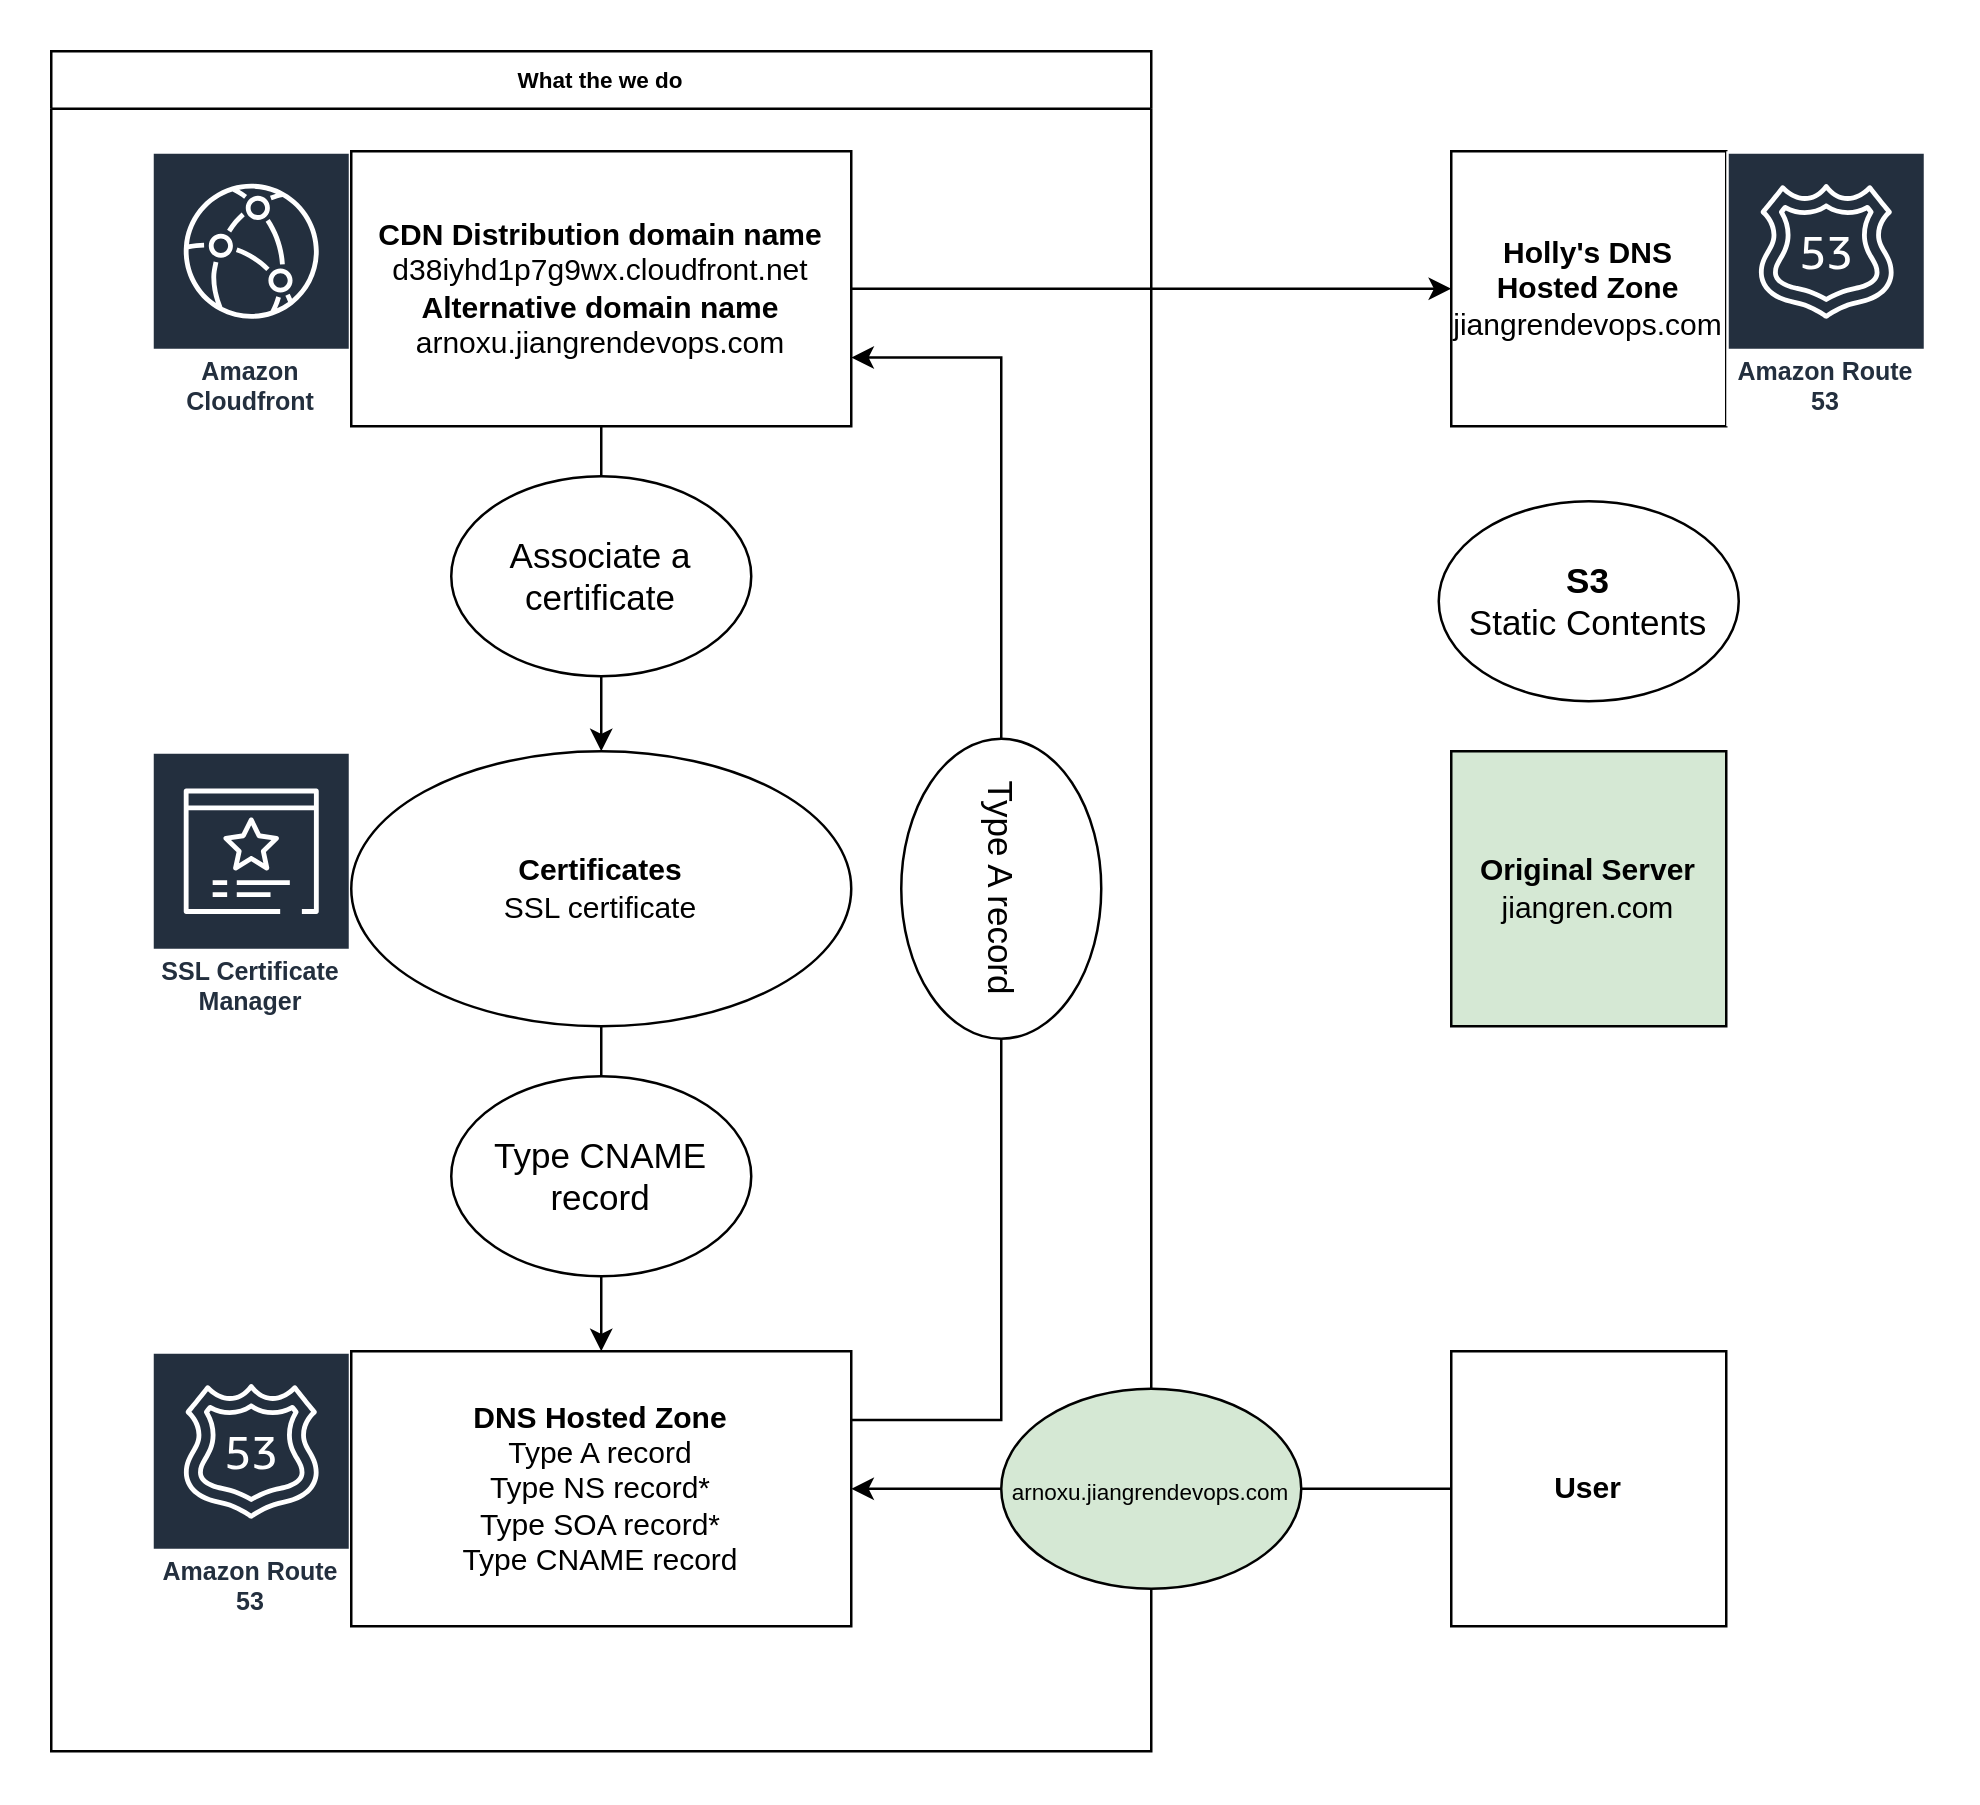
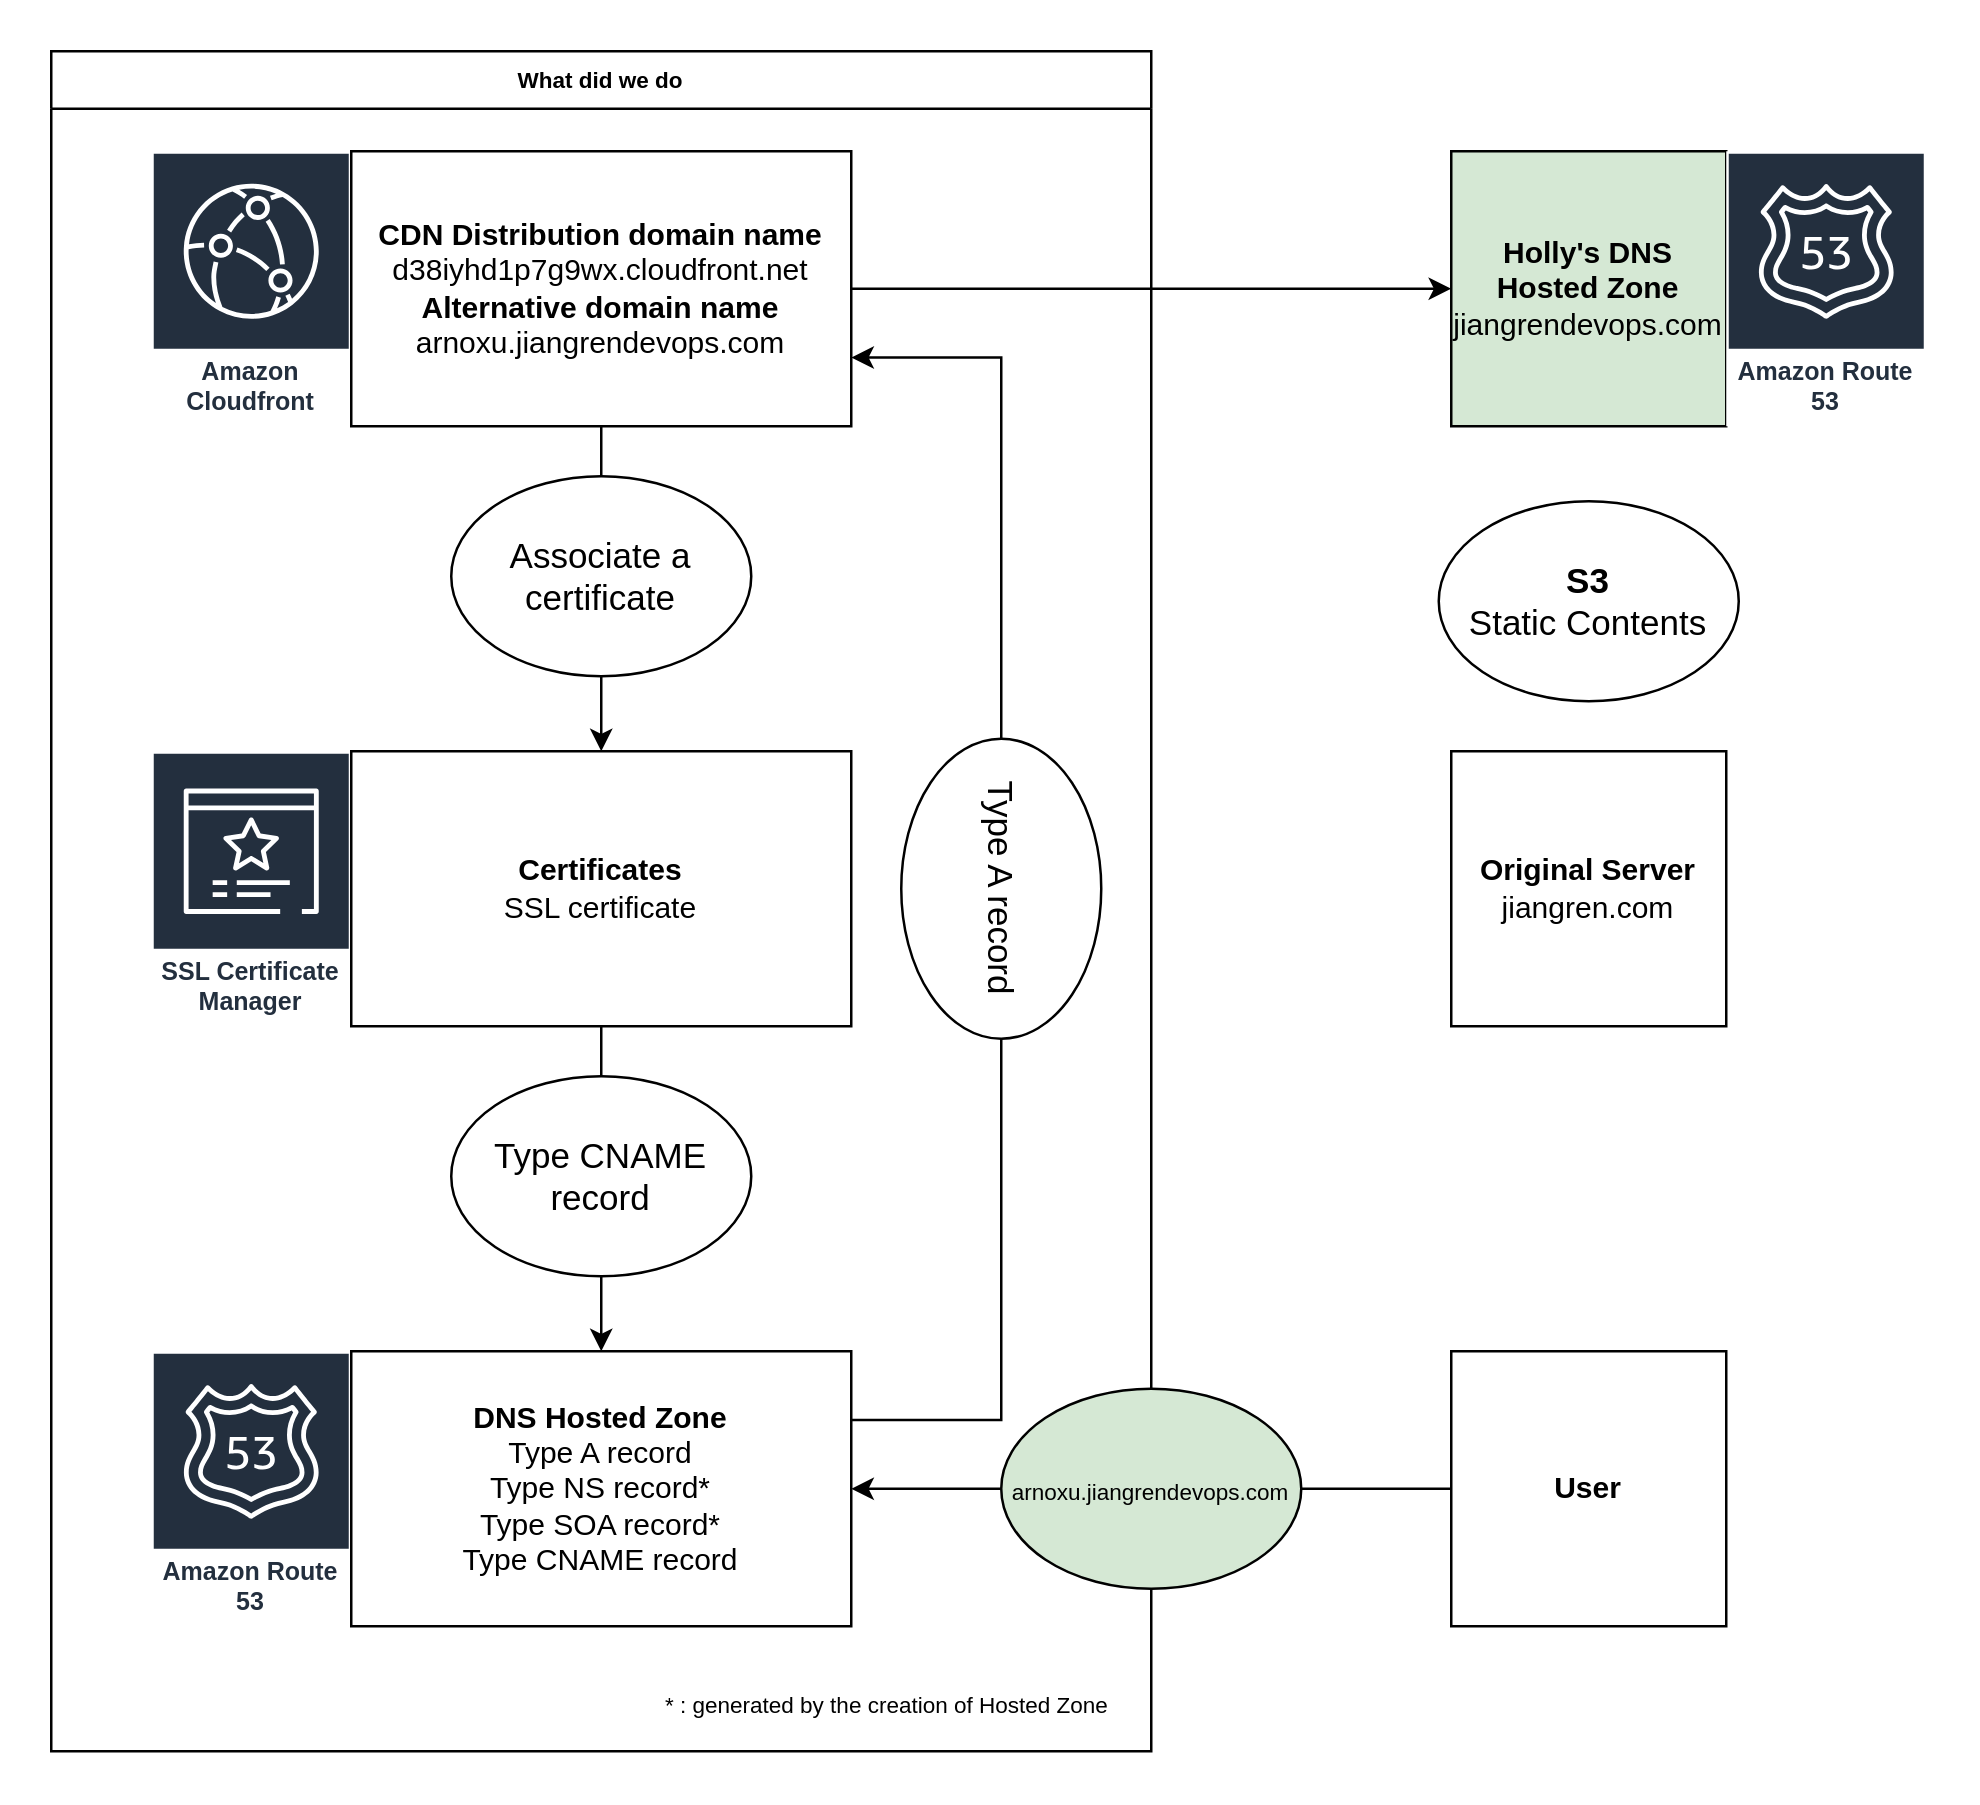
node "What the we do": label "What the we do" -> "What did we do"
node "Holly's DNS Hosted Zone jiangrendevops.com": fillcolor #ffffff -> #d5e8d4
node "Certificates SSL certificate": shape ellipse -> rectangle
node "Original Server jiangren.com": fillcolor #d5e8d4 -> #ffffff
node "* : generated by the creation of Hosted Zone": added
